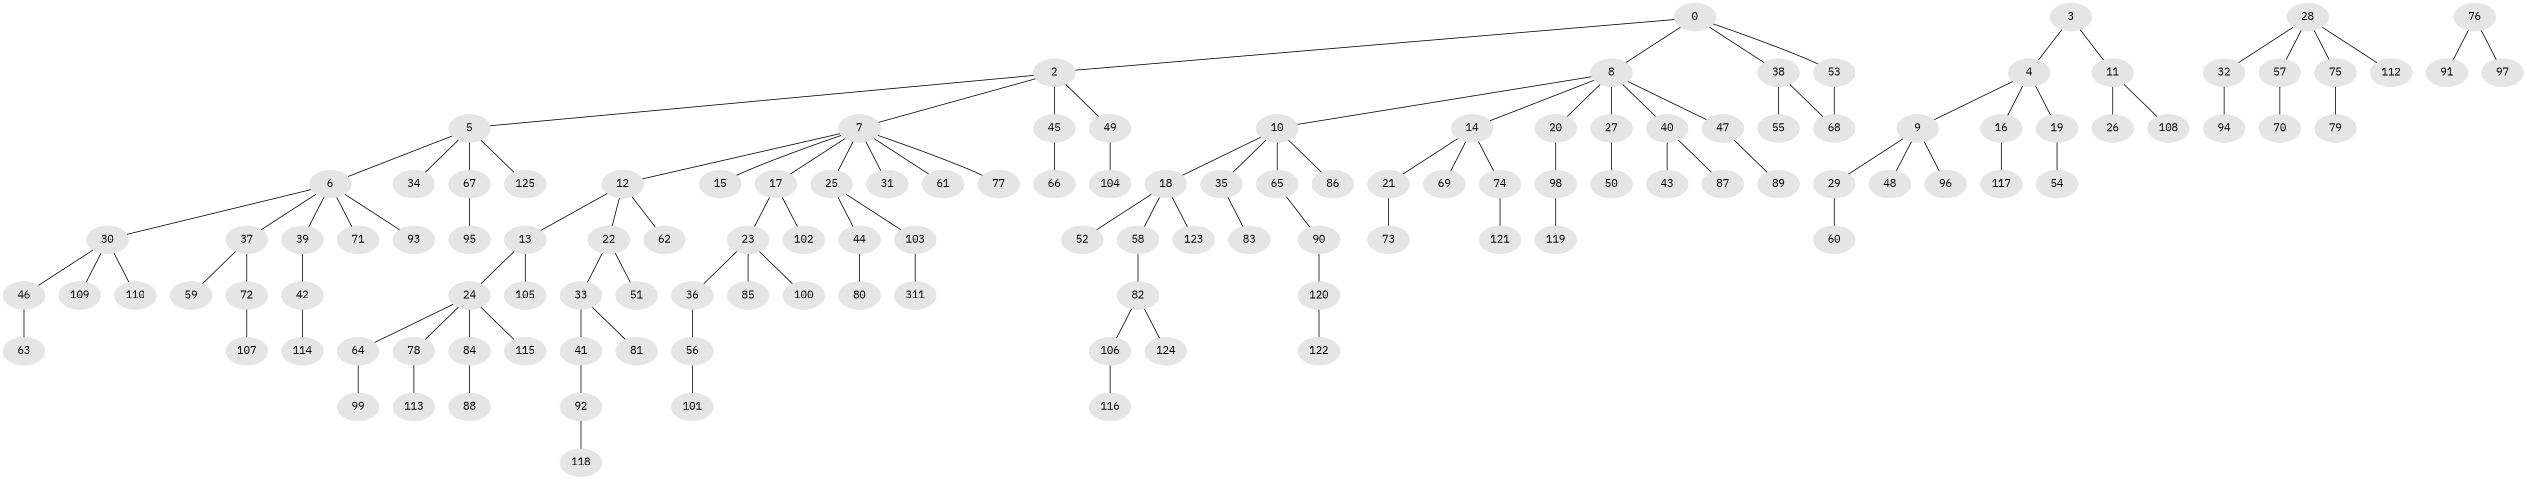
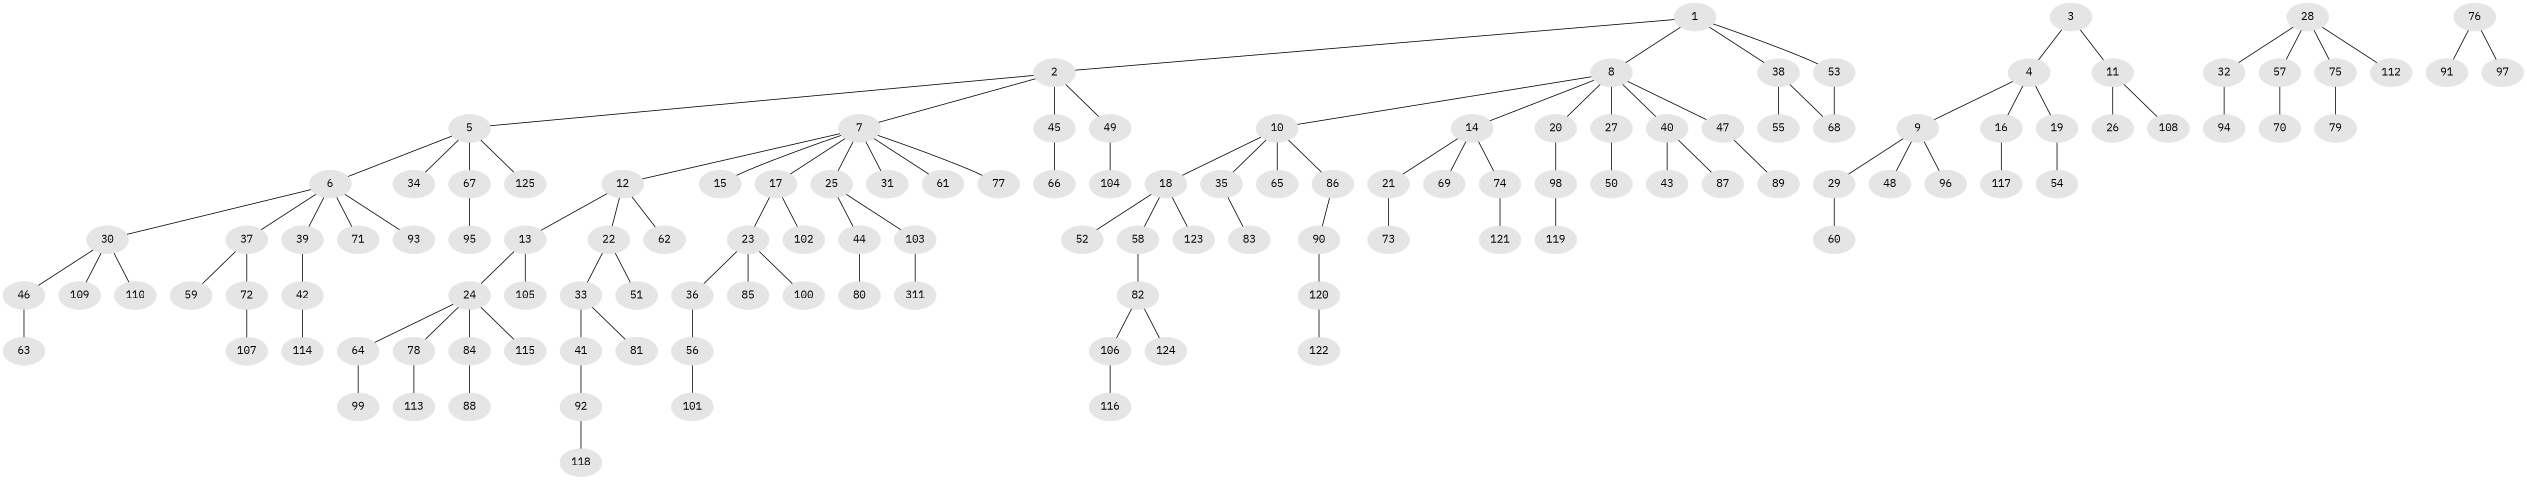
node "0": label "0" -> "1"
edge "65" -- "90": now "86" -- "90"
